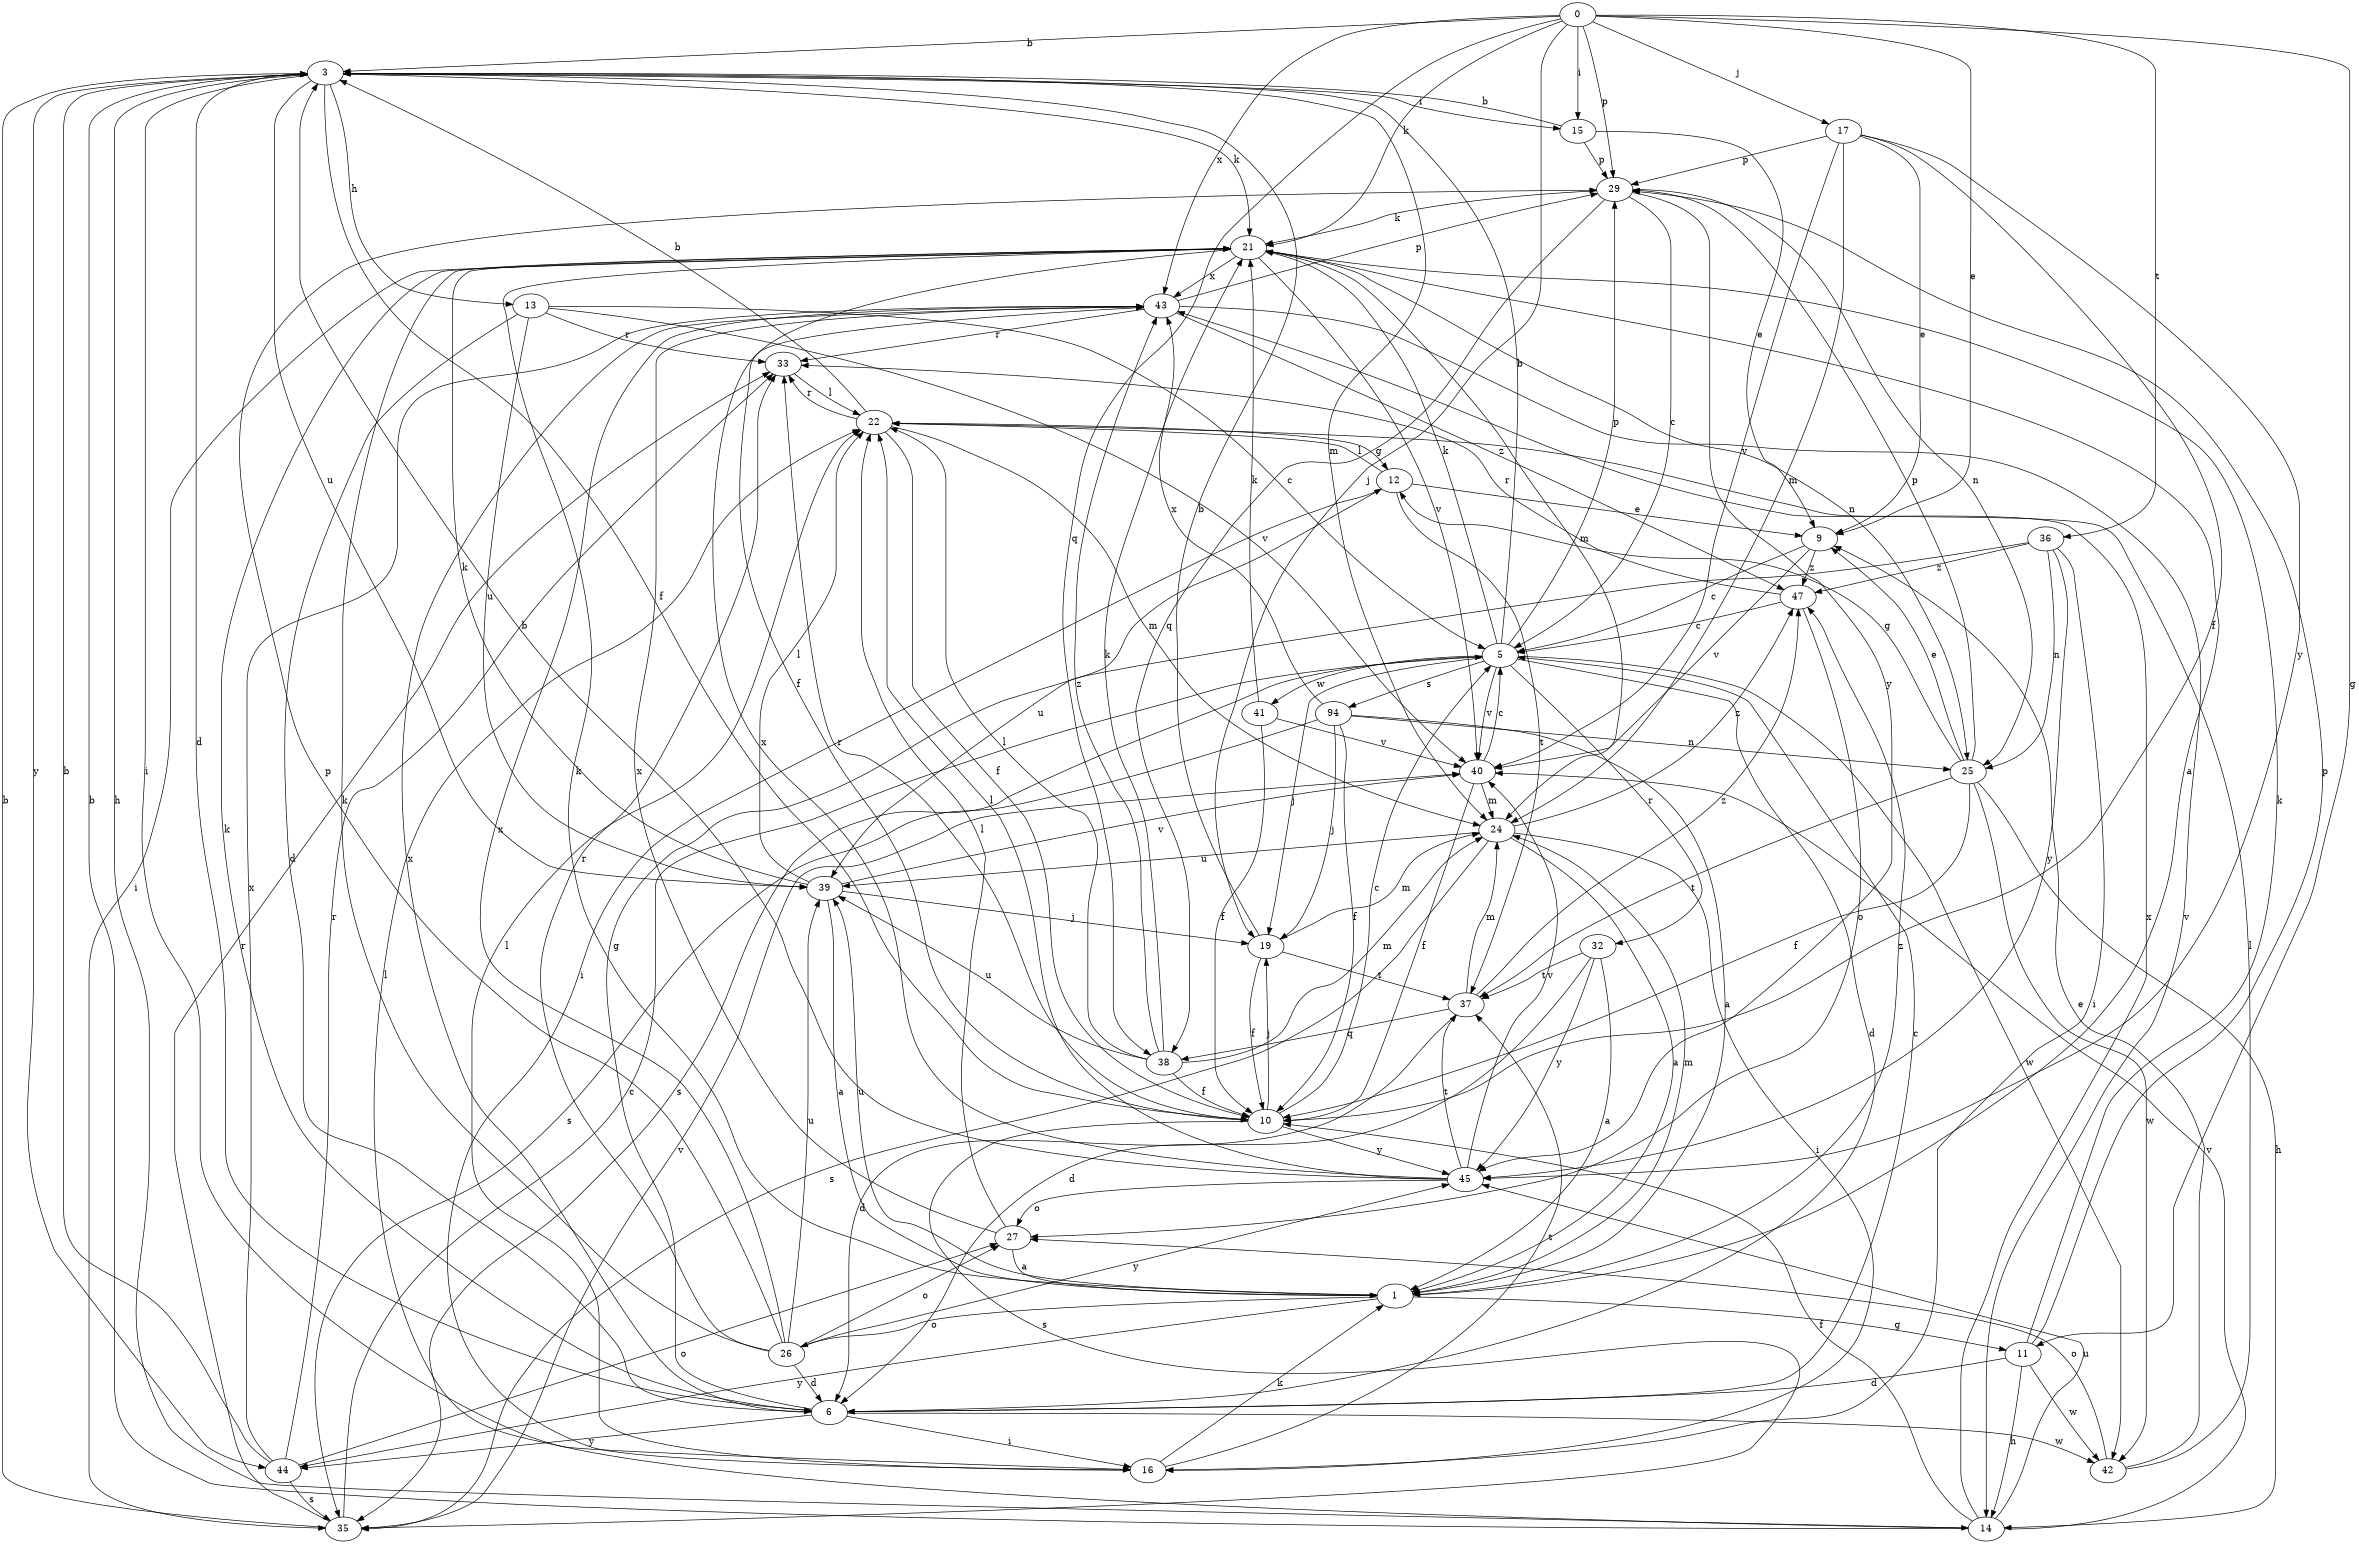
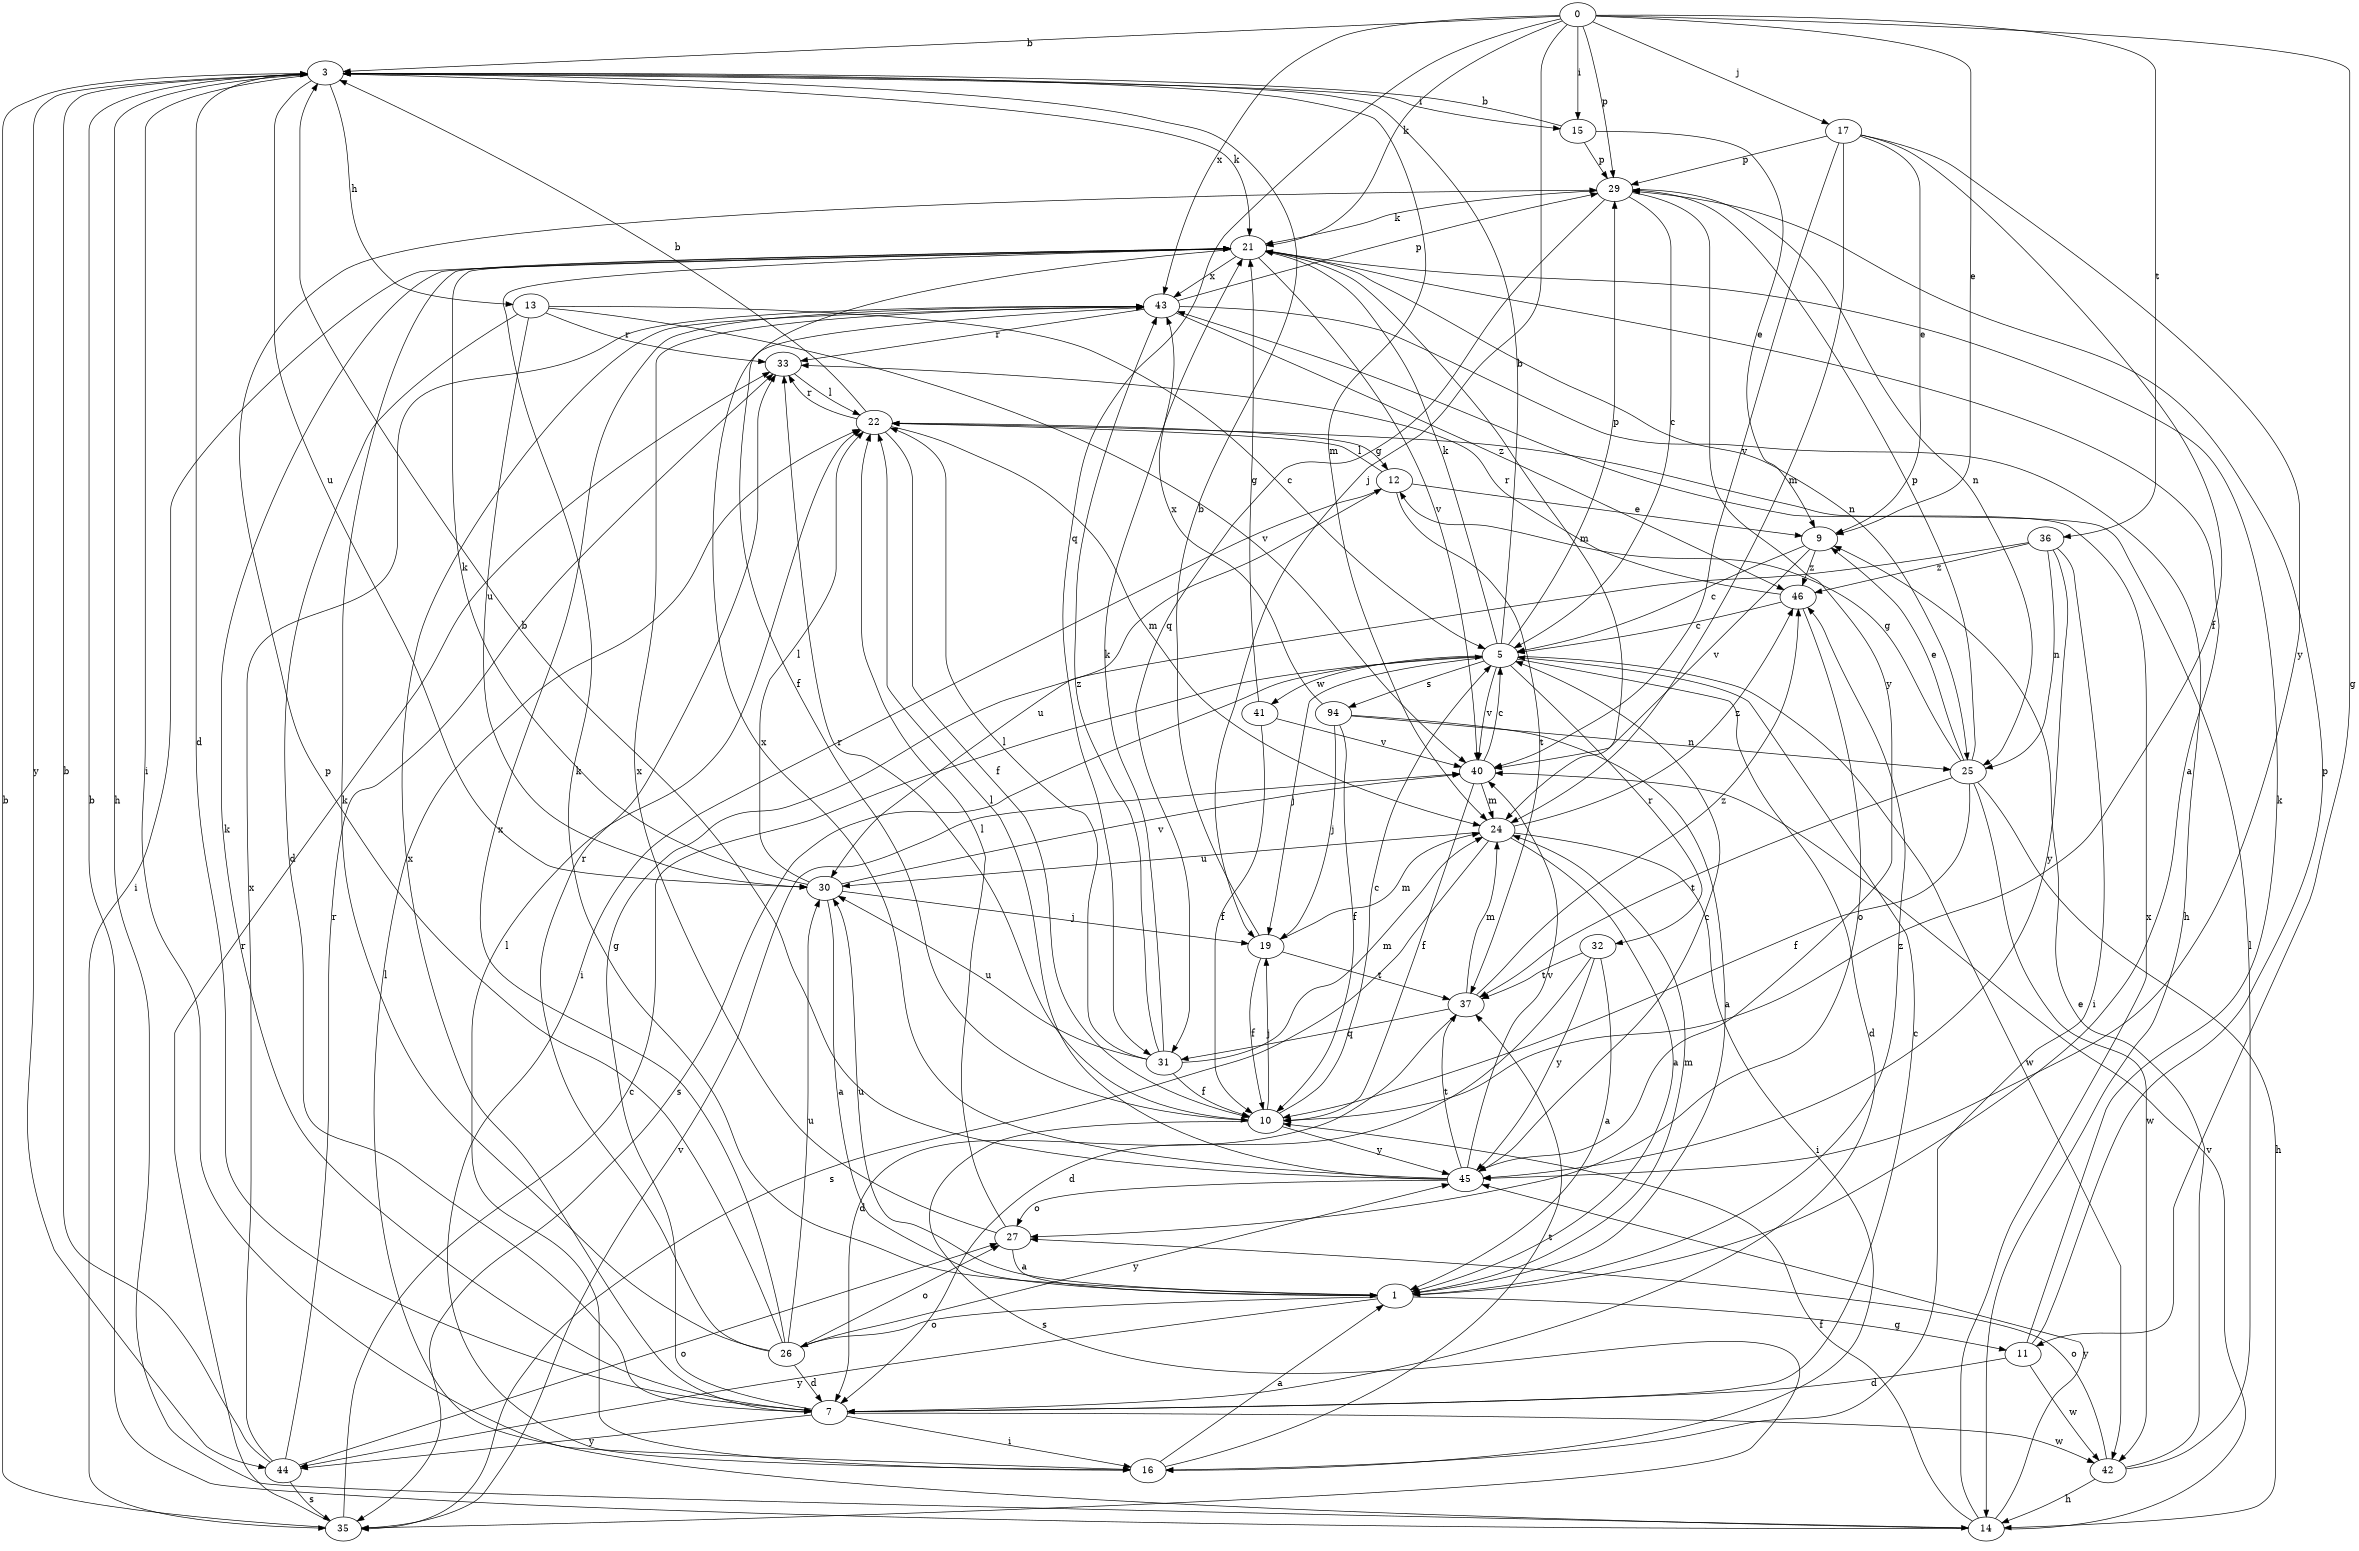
edge "41" -> "21": label "k" -> "g"
node "47": label "47" -> "46"
edge "3" -> "10": removed, label "f"
node "39": label "39" -> "30"
edge "43" -> "14": label "v" -> "h"
edge "45" -> "5": added, label "c"
edge "94" -> "35": removed, label "s"
node "38": label "38" -> "31"
edge "14" -> "45": label "u" -> "y"
edge "16" -> "1": label "k" -> "a"
node "6": label "6" -> "7"
edge "11" -> "14": now "42" -> "14"
